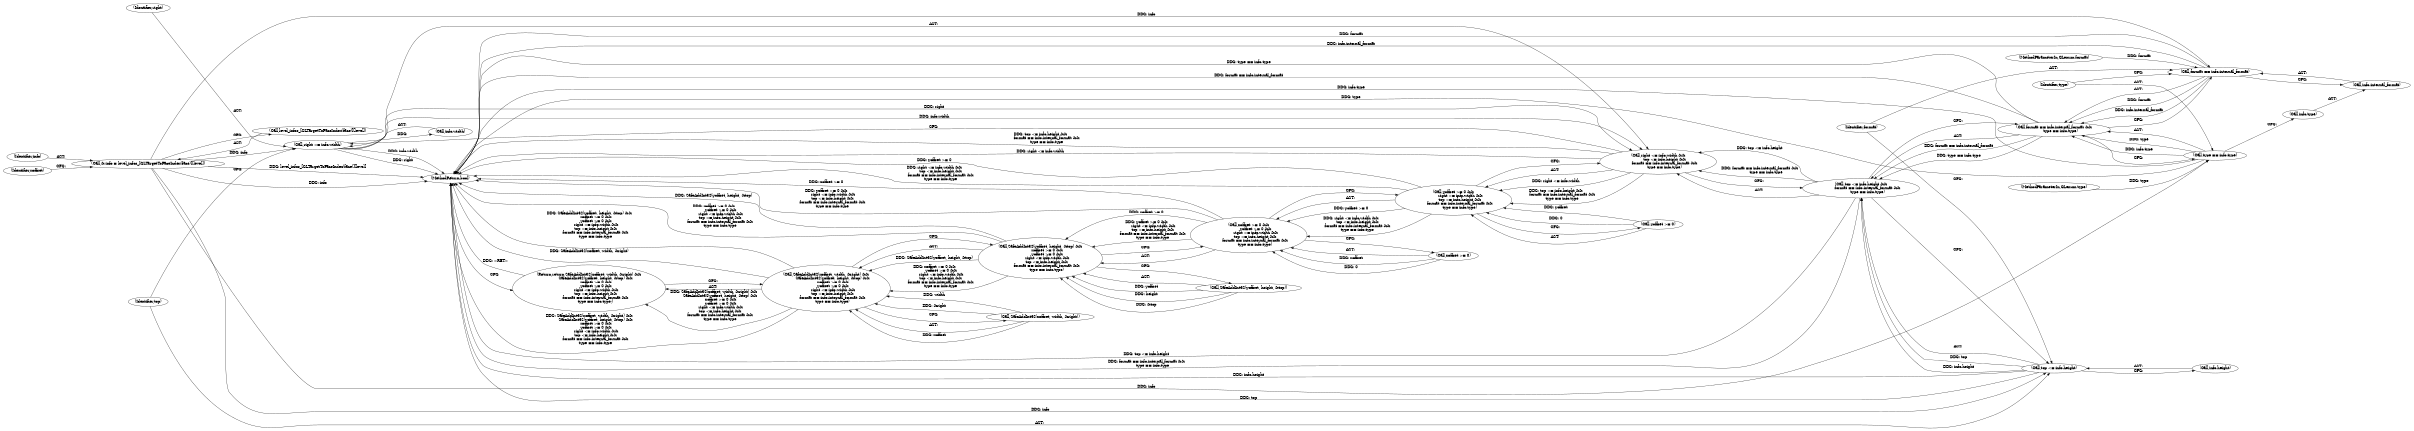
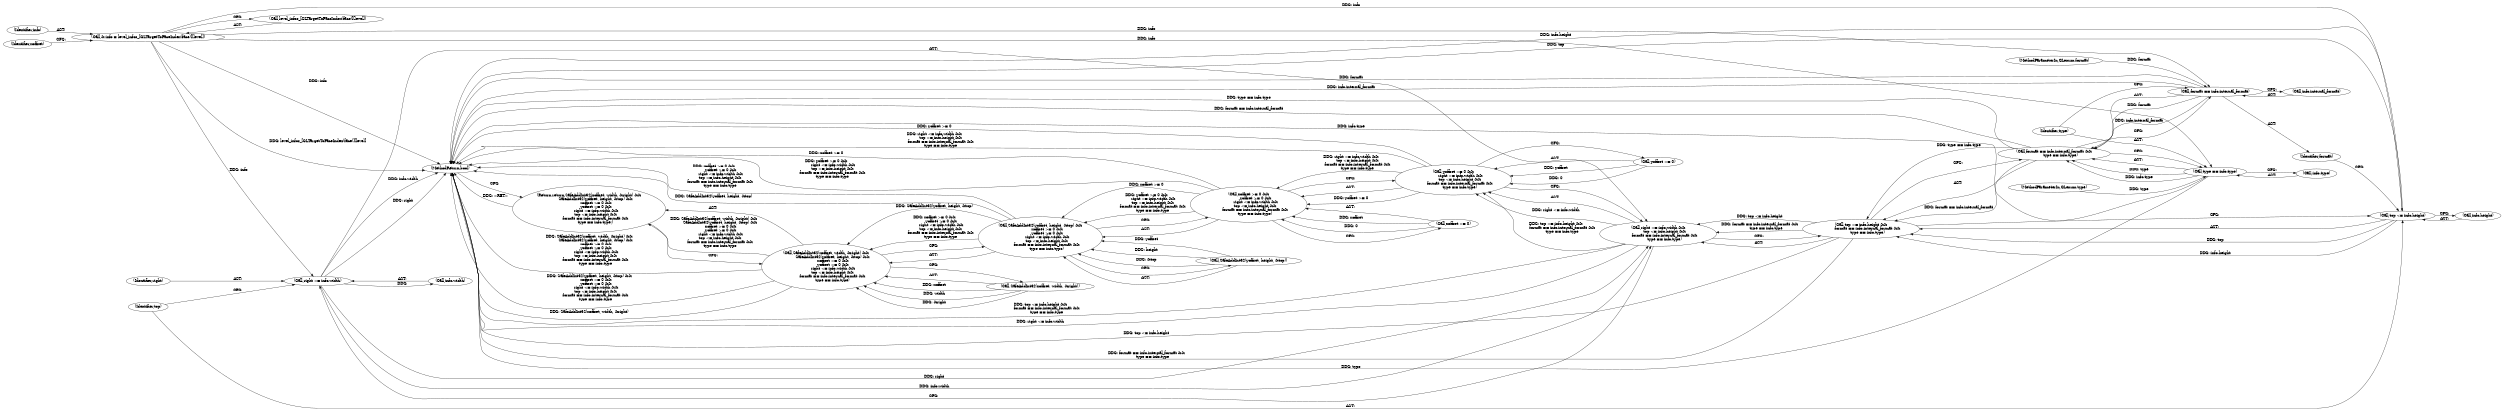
edge "(Identifier,format)" -> "(Call,format == info.internal_format)": reversed
edge "(Call,info.type)" -> "(Call,info.internal_format)": now "(Call,info.type)" -> "(Call,type == info.type)"
